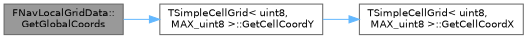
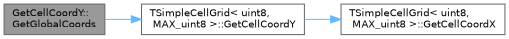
node "FNavLocalGridData:: GetGlobalCoords": label "FNavLocalGridData:: GetGlobalCoords" -> "GetCellCoordY:: GetGlobalCoords"
